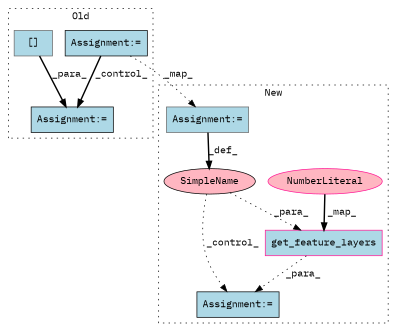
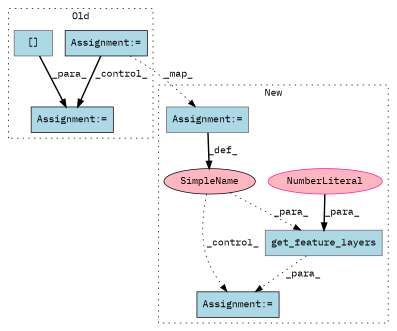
edge "NumberLiteral" -> "get_feature_layers": label "_map_" -> "_para_"
node "get_feature_layers": color deeppink -> gray40
